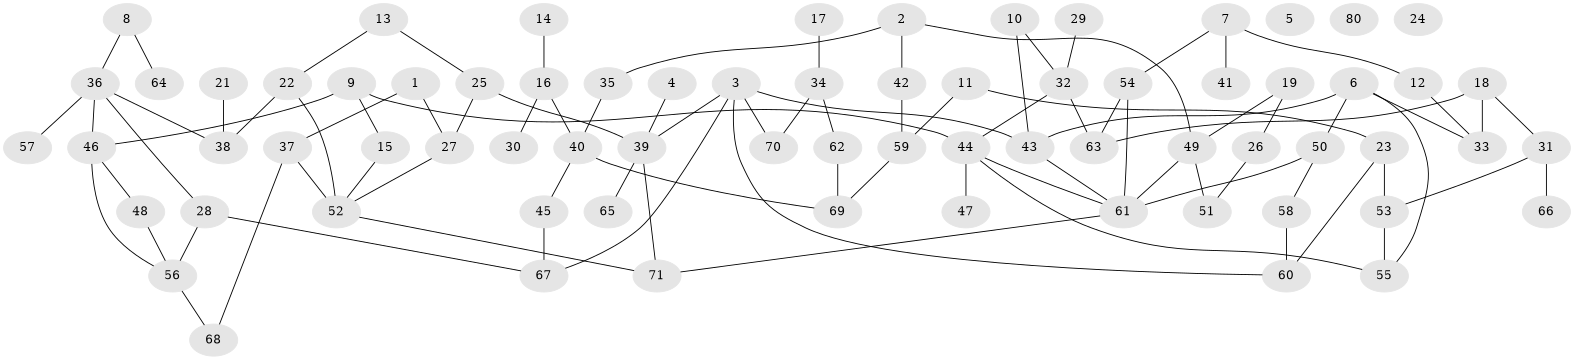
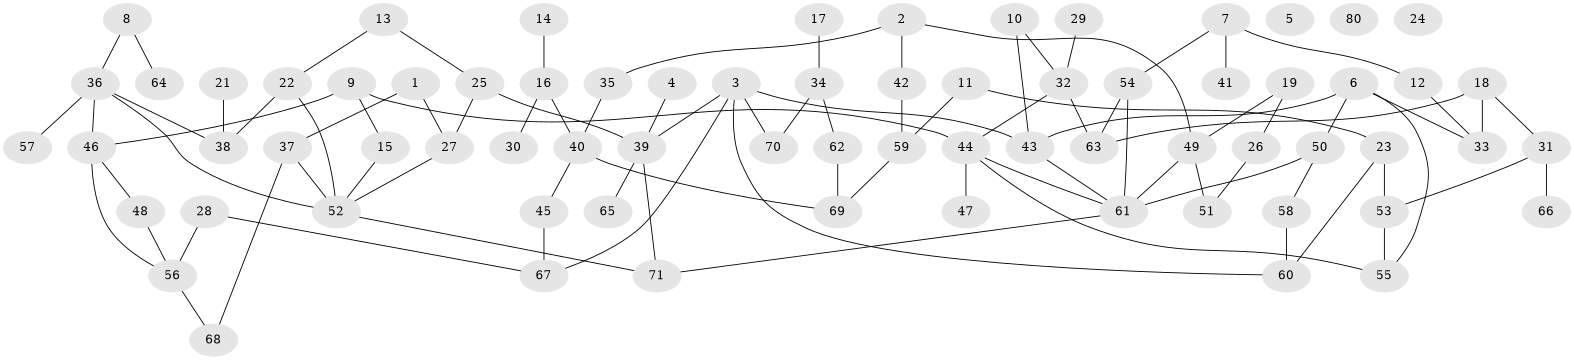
edge "36" -- "28": now "36" -- "52"
